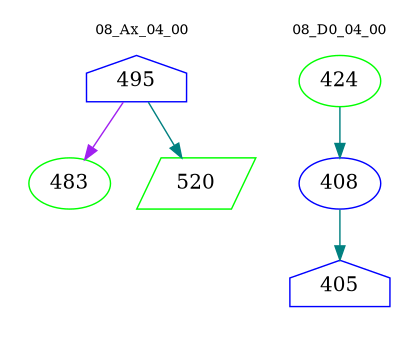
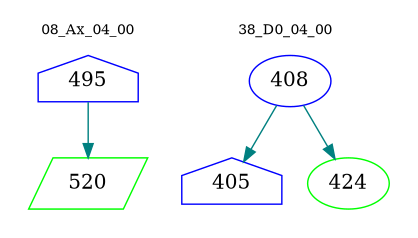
cluster "08_D0_04_00": label "08_D0_04_00" -> "38_D0_04_00"
edge "424" -> "408": reversed
node "483": removed
